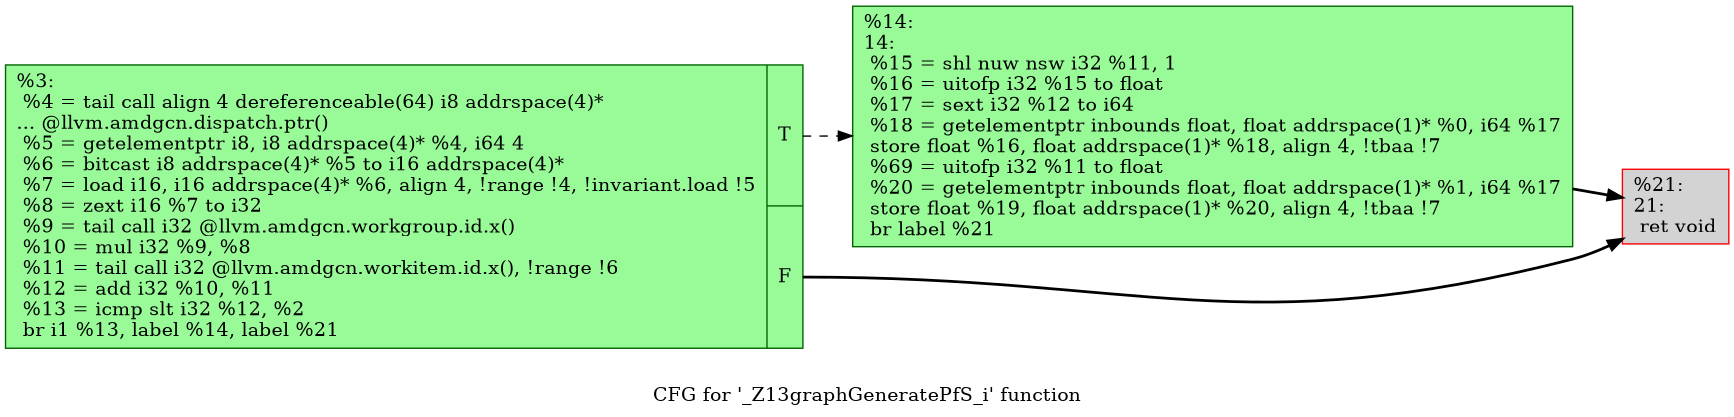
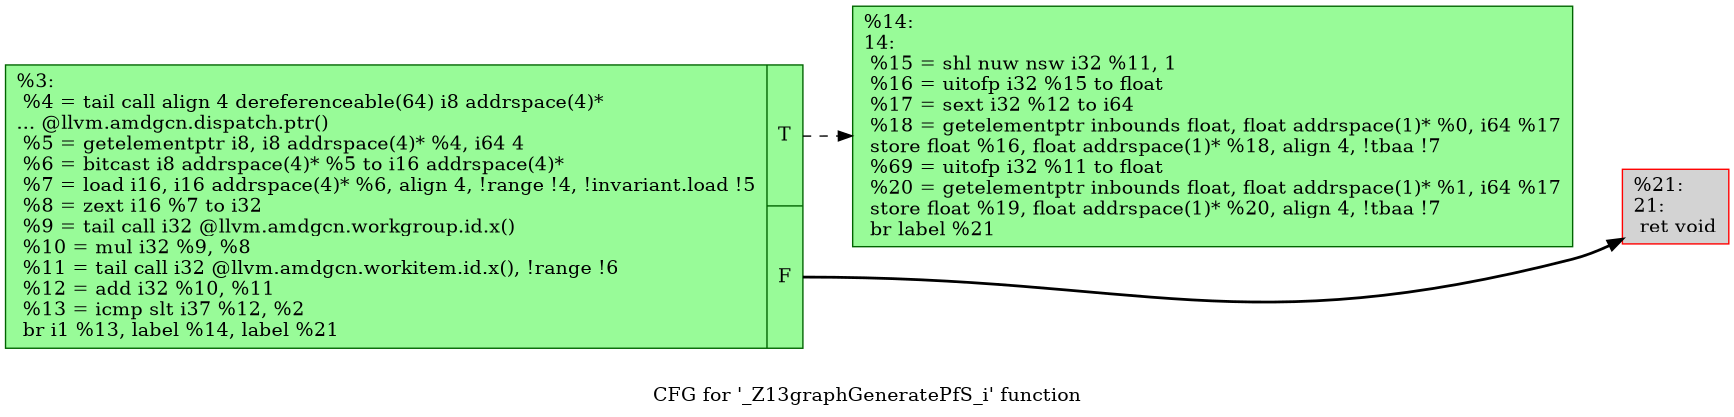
edge "%14:" -> "%21:": removed
node "%3:": text "%13 = icmp slt i32 %12, %2" -> "%13 = icmp slt i37 %12, %2"
